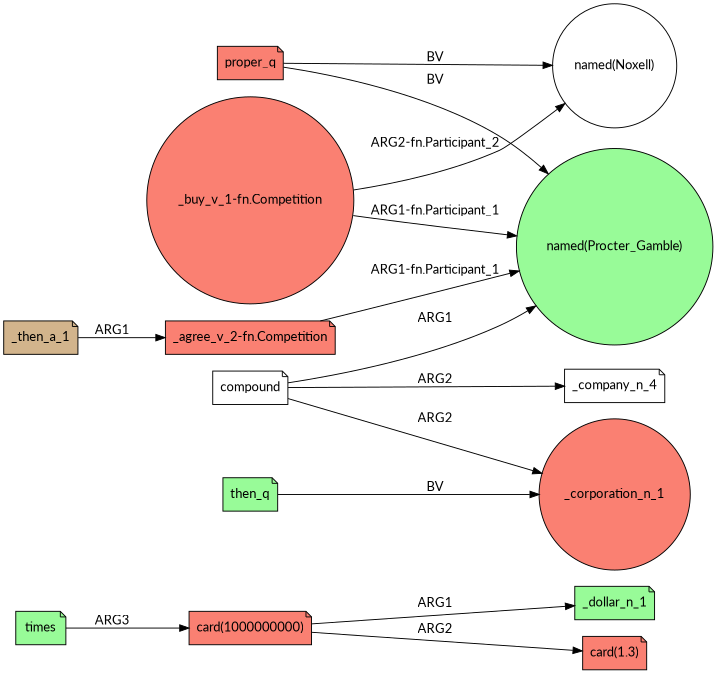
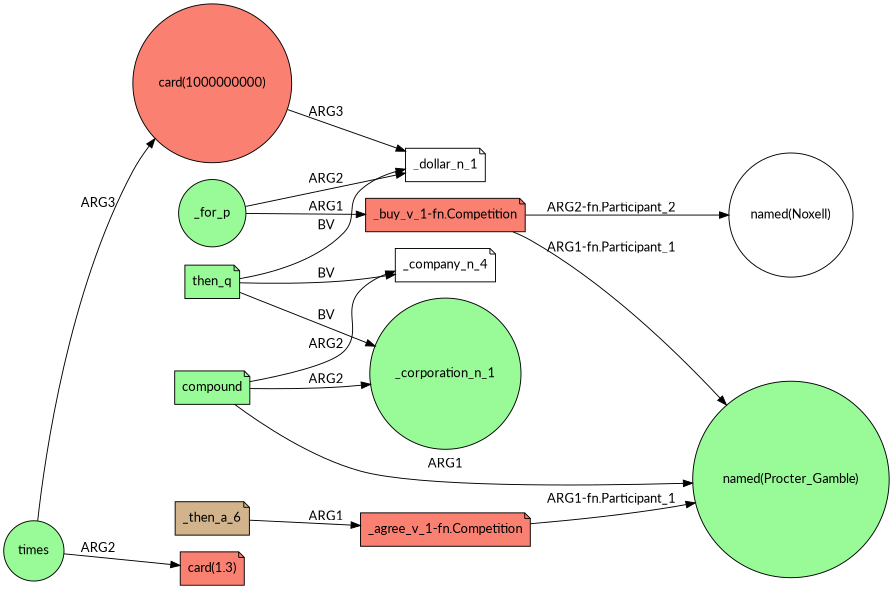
node "proper_q": removed
node "_buy_v_1-fn.Competition": shape circle -> note
node "_for_p": added
edge "then_q" -> "_dollar_n_1": added, label "BV"
edge "then_q" -> "_company_n_4": added, label "BV"
node "_then_a_1": label "_then_a_1" -> "_then_a_6"
node "_agree_v_2-fn.Competition": label "_agree_v_2-fn.Competition" -> "_agree_v_1-fn.Competition"
node "compound": fillcolor white -> palegreen
node "_corporation_n_1": fillcolor salmon -> palegreen
edge "card(1000000000)" -> "_dollar_n_1": label "ARG1" -> "ARG3"
node "_dollar_n_1": fillcolor palegreen -> white
node "times": shape note -> circle
node "card(1000000000)": shape note -> circle
edge "card(1000000000)" -> "card(1.3)": now "times" -> "card(1.3)"
